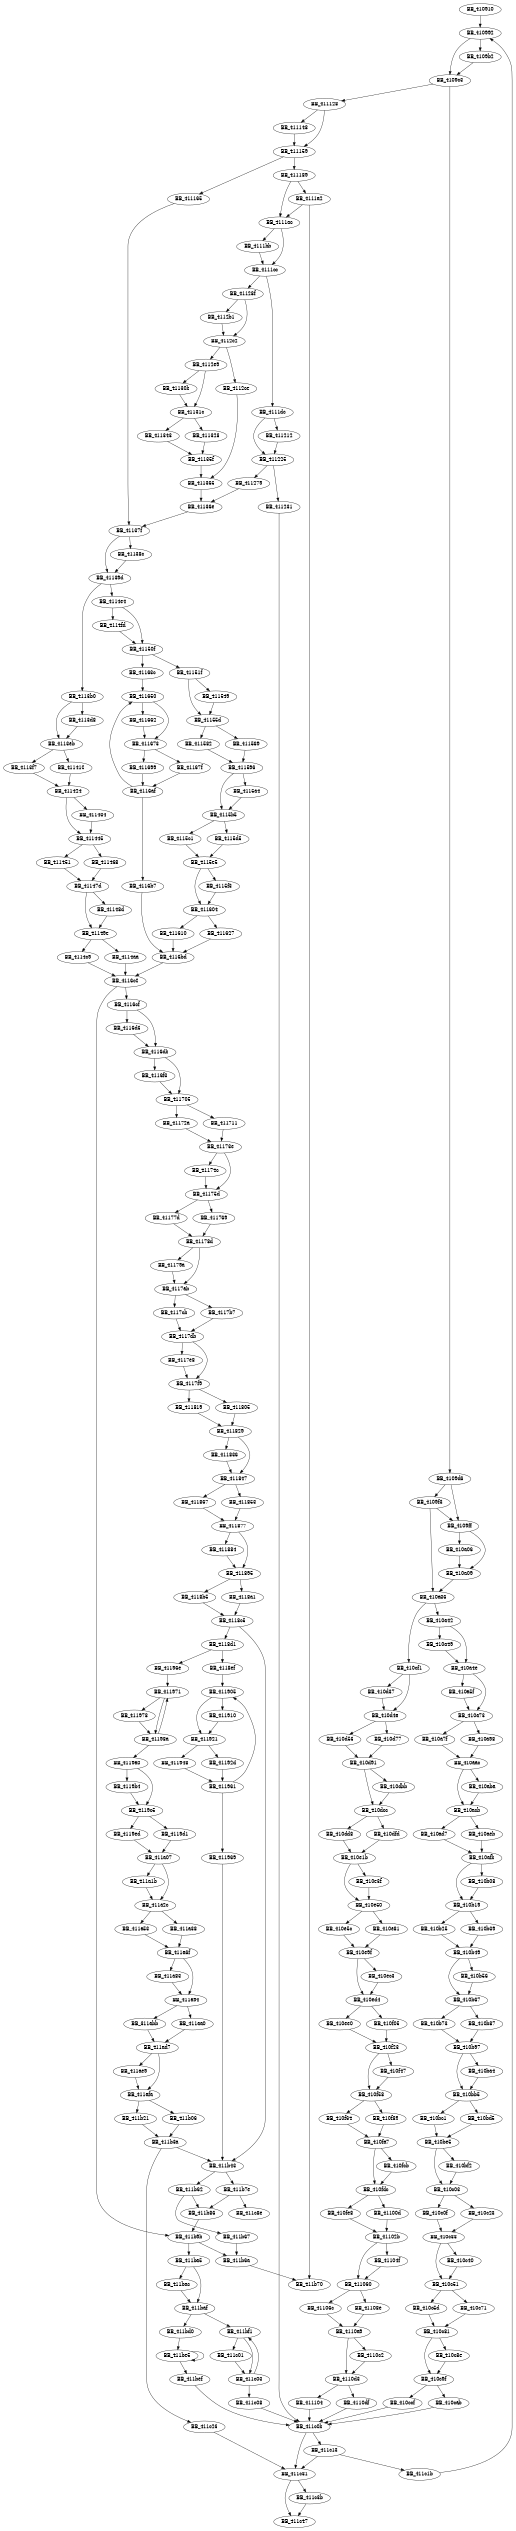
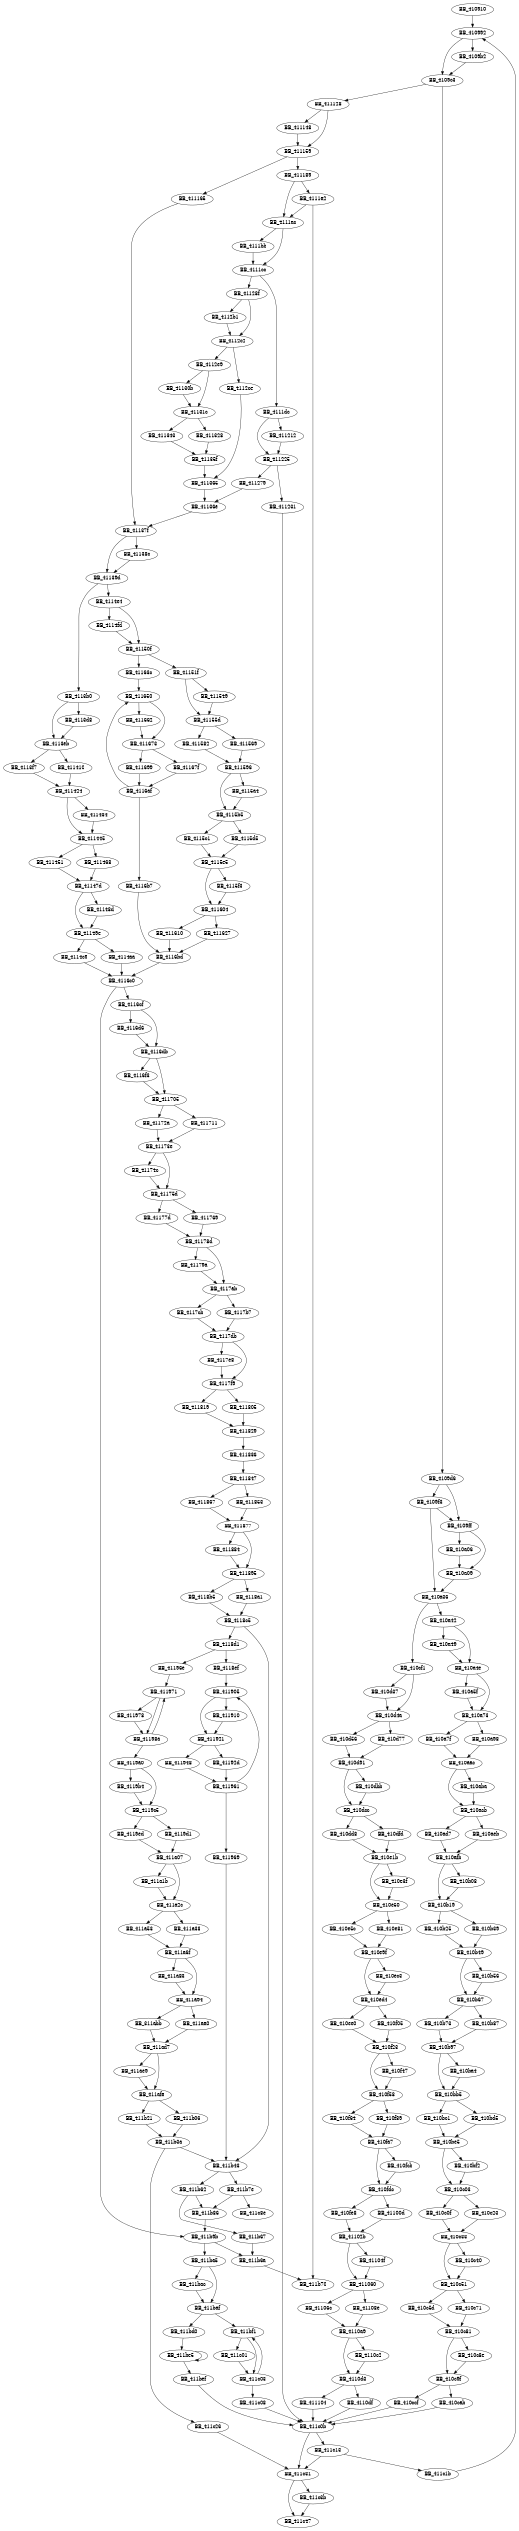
edge "BB_411829" -> "BB_411847": removed
